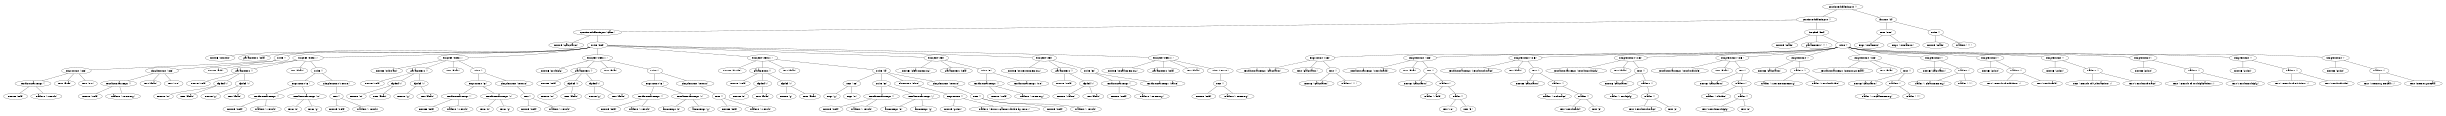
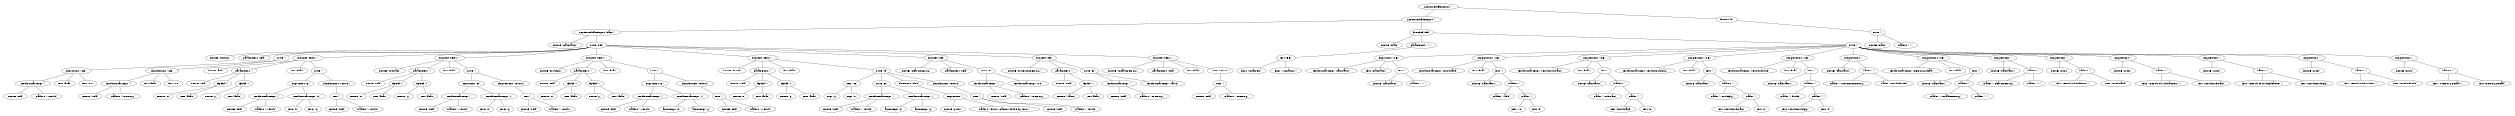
edge "if_stmt (if)" -- "test (==)": now "parameters ( () )" -- "test (==)"
